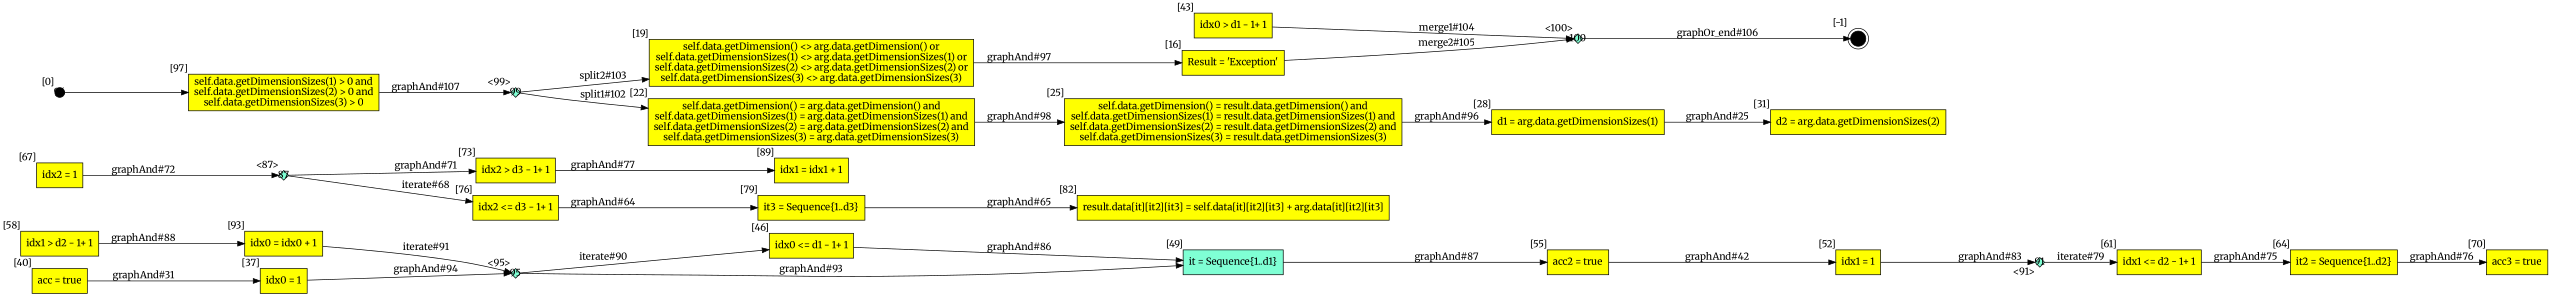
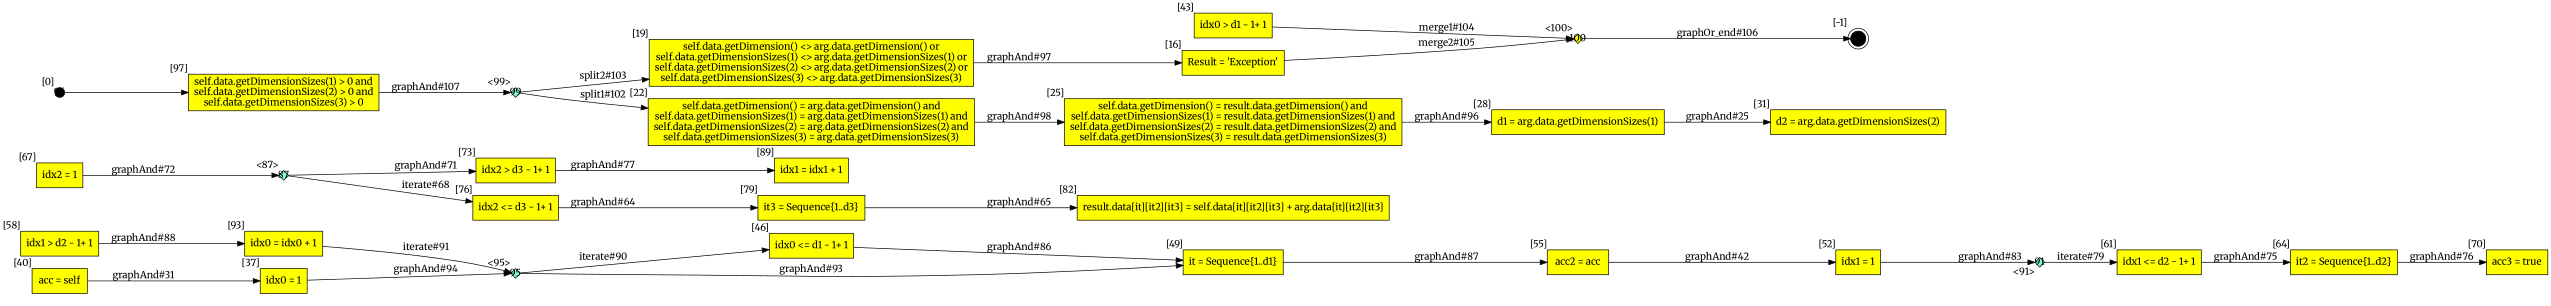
node "100 <100>": fillcolor aquamarine -> yellow
node "it = Sequence{1..d1} [49]": fillcolor aquamarine -> yellow
node "acc2 = true [55]": label "acc2 = true [55]" -> "acc2 = acc [55]"
node "acc = true [40]": label "acc = true [40]" -> "acc = self [40]"
